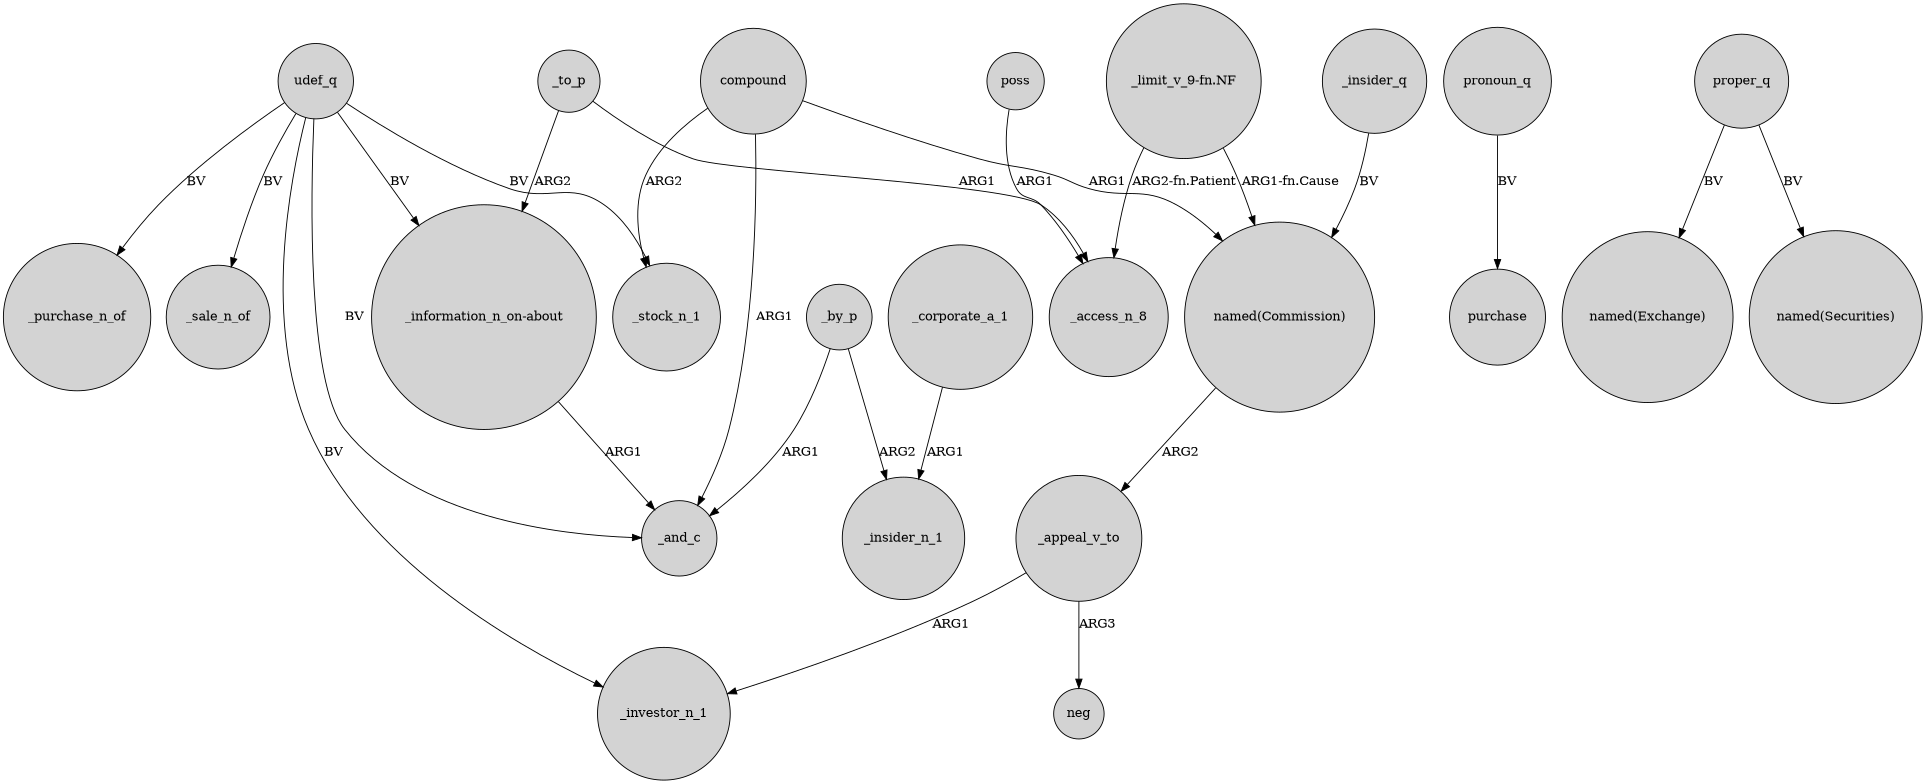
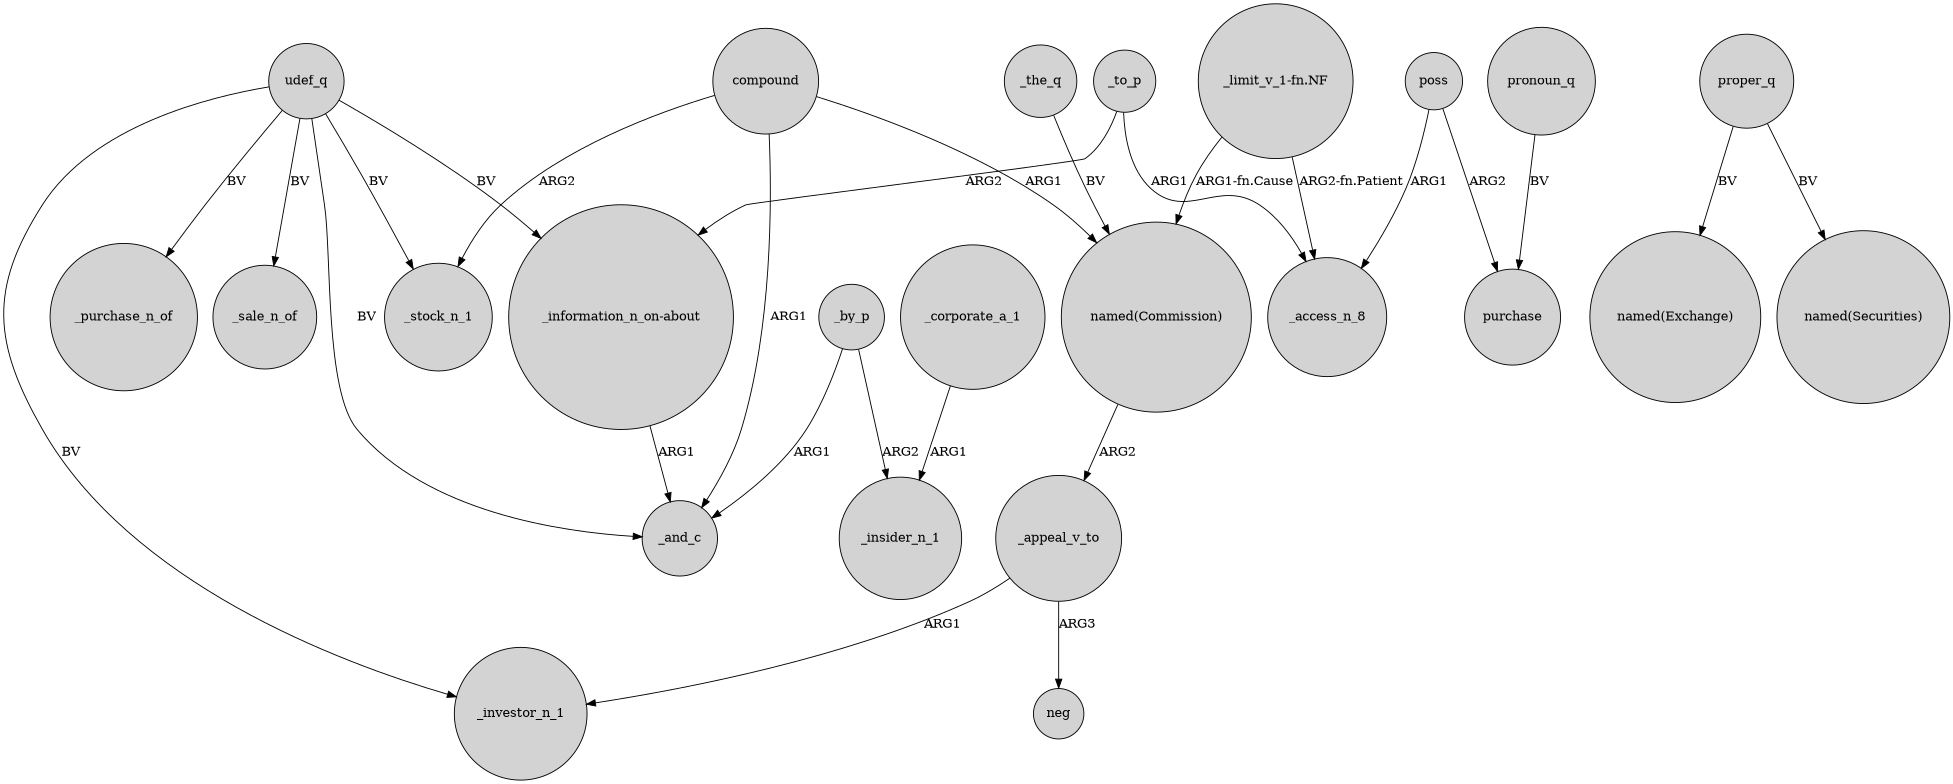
node "_limit_v_9-fn.NF": label "_limit_v_9-fn.NF" -> "_limit_v_1-fn.NF"
node "_insider_q": label "_insider_q" -> "_the_q"
edge "poss" -> "purchase": added, label "ARG2"
